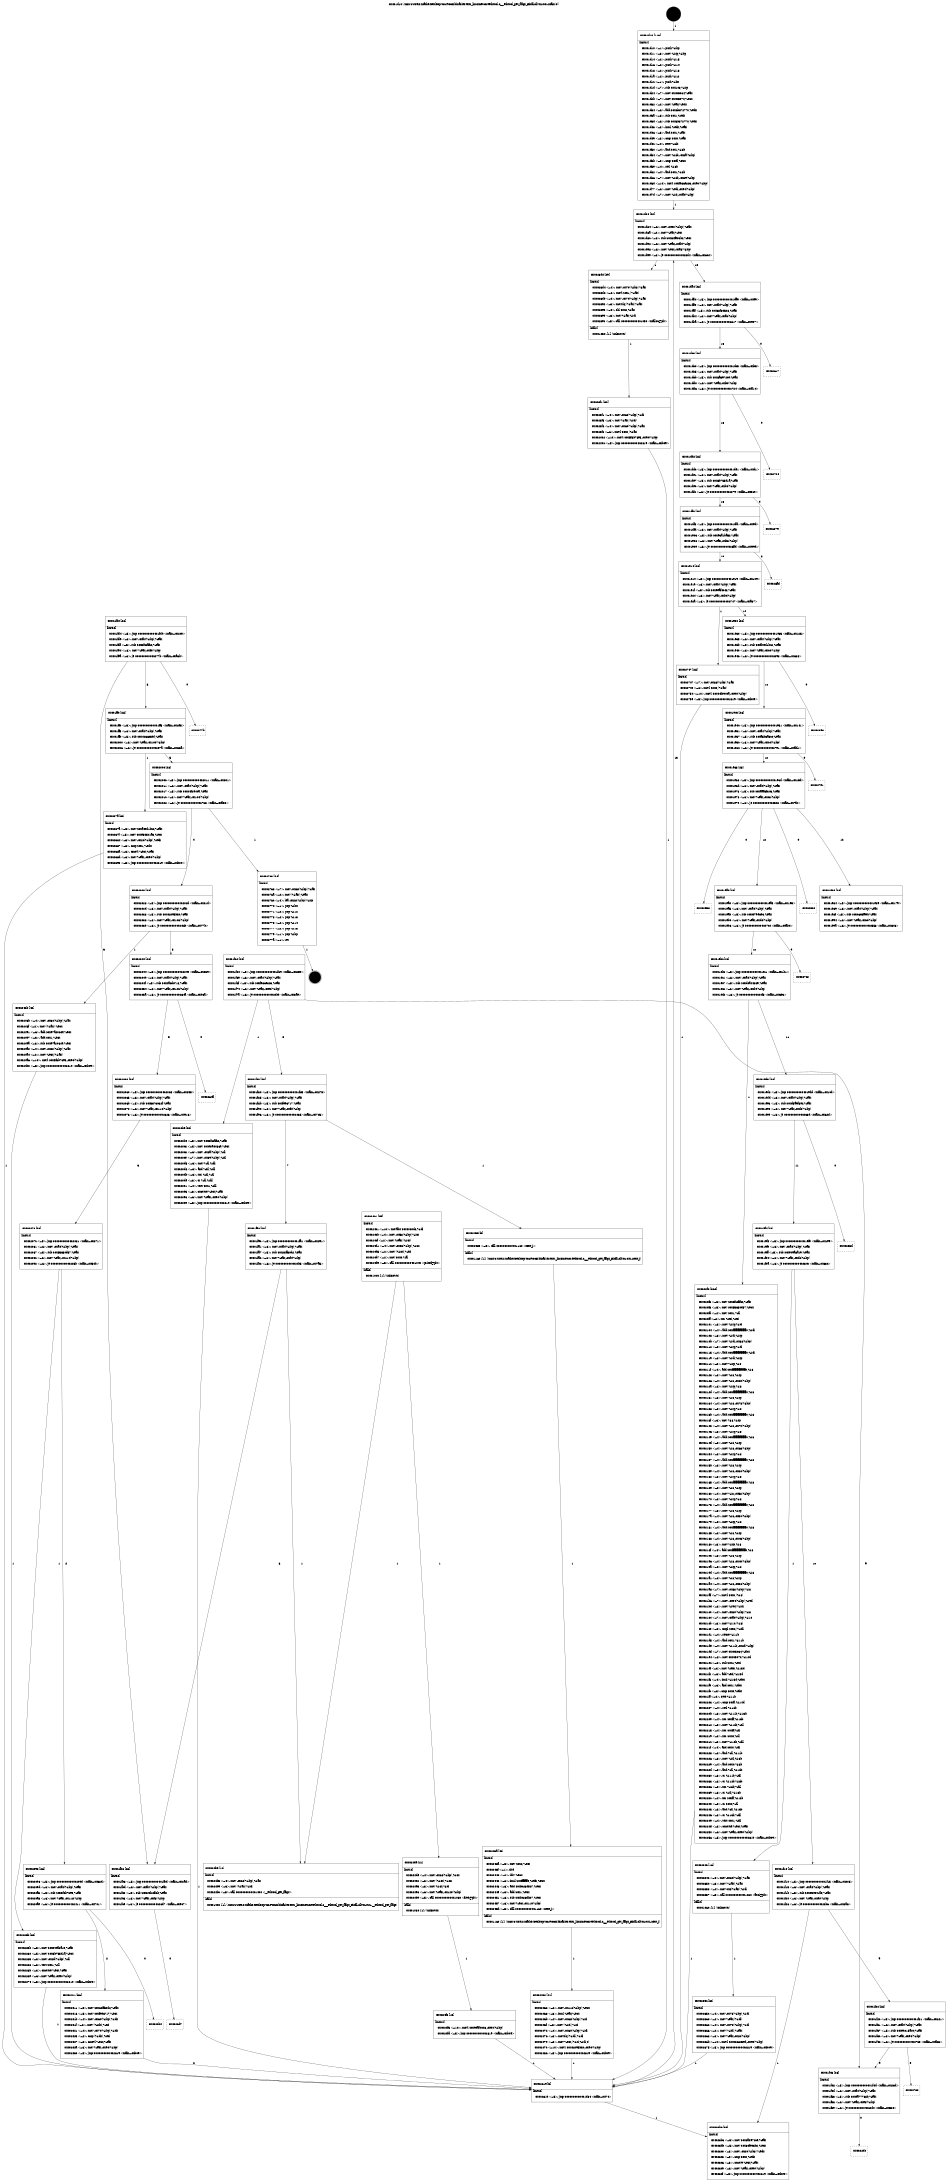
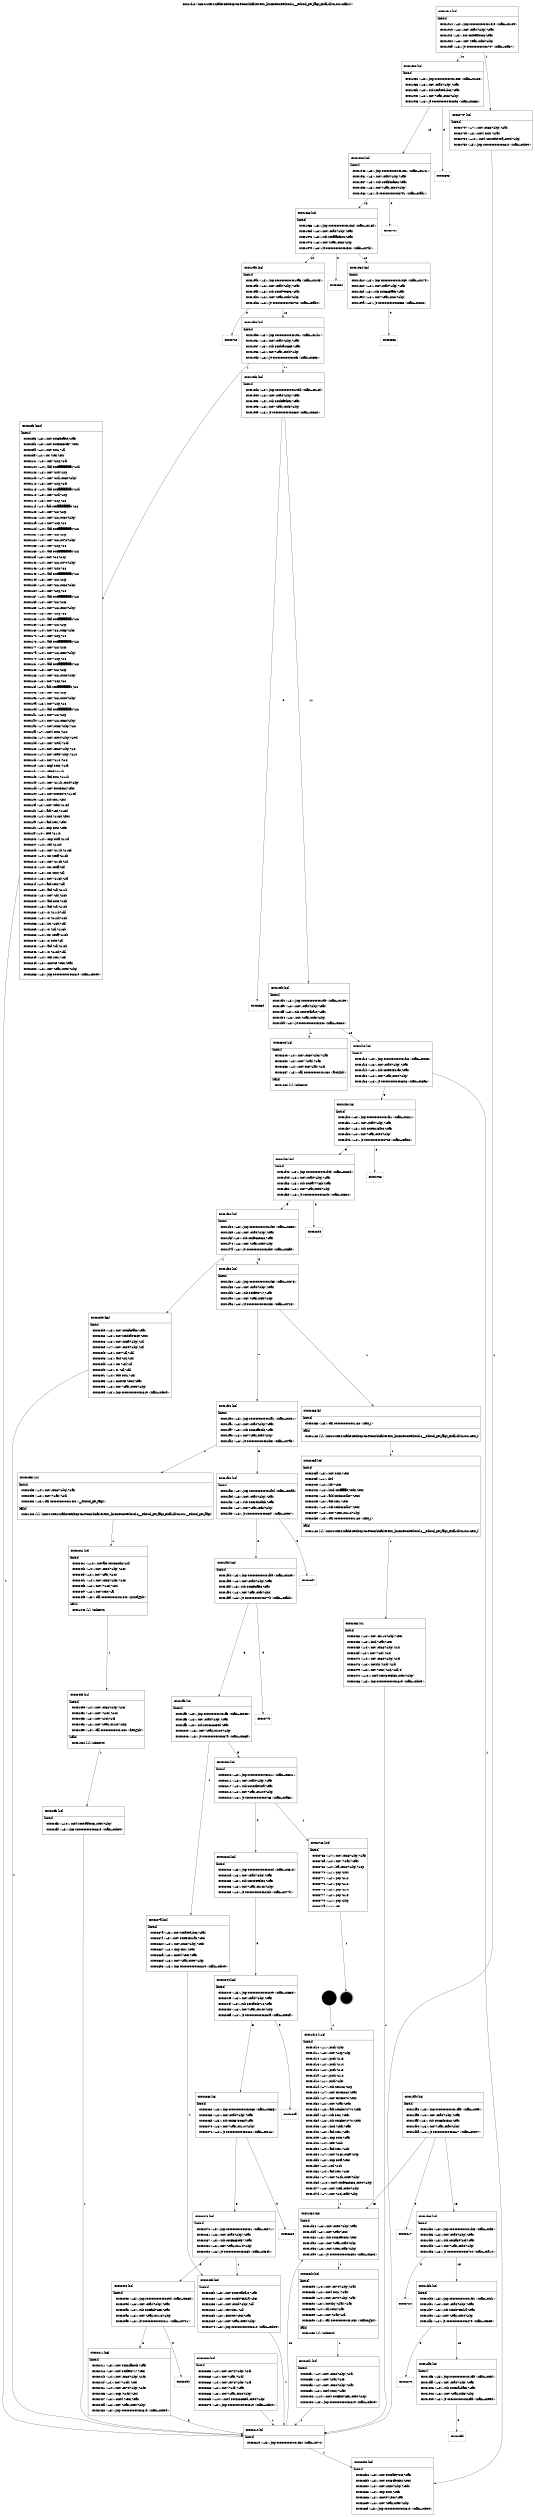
edge "0x401d84 [32]" -> "0x401da4 [28]": reversed
edge "0x401df8 [28]" -> "0x401e14 [28]": removed, label "13"
edge "0x401e68 [28]" -> "0x402558": now "0x401e84 [28]" -> "0x402558"
node "0x40248b [42]": removed
edge "0x401fd4 [28]" -> "0x401fb8 [28]": reversed
edge "0x401f64 [28]" -> "0x401f48 [28]": reversed
edge "0x4024c1 [29]" -> "0x4024b5 [12]": reversed
edge "0x40237a [30]" -> "0x402819 [5]": now "0x40237a [30]" -> "0x40225b [30]"
edge "0x40234c [16]" -> "0x40235c [30]": removed, label "1"
node "0x402626": added
